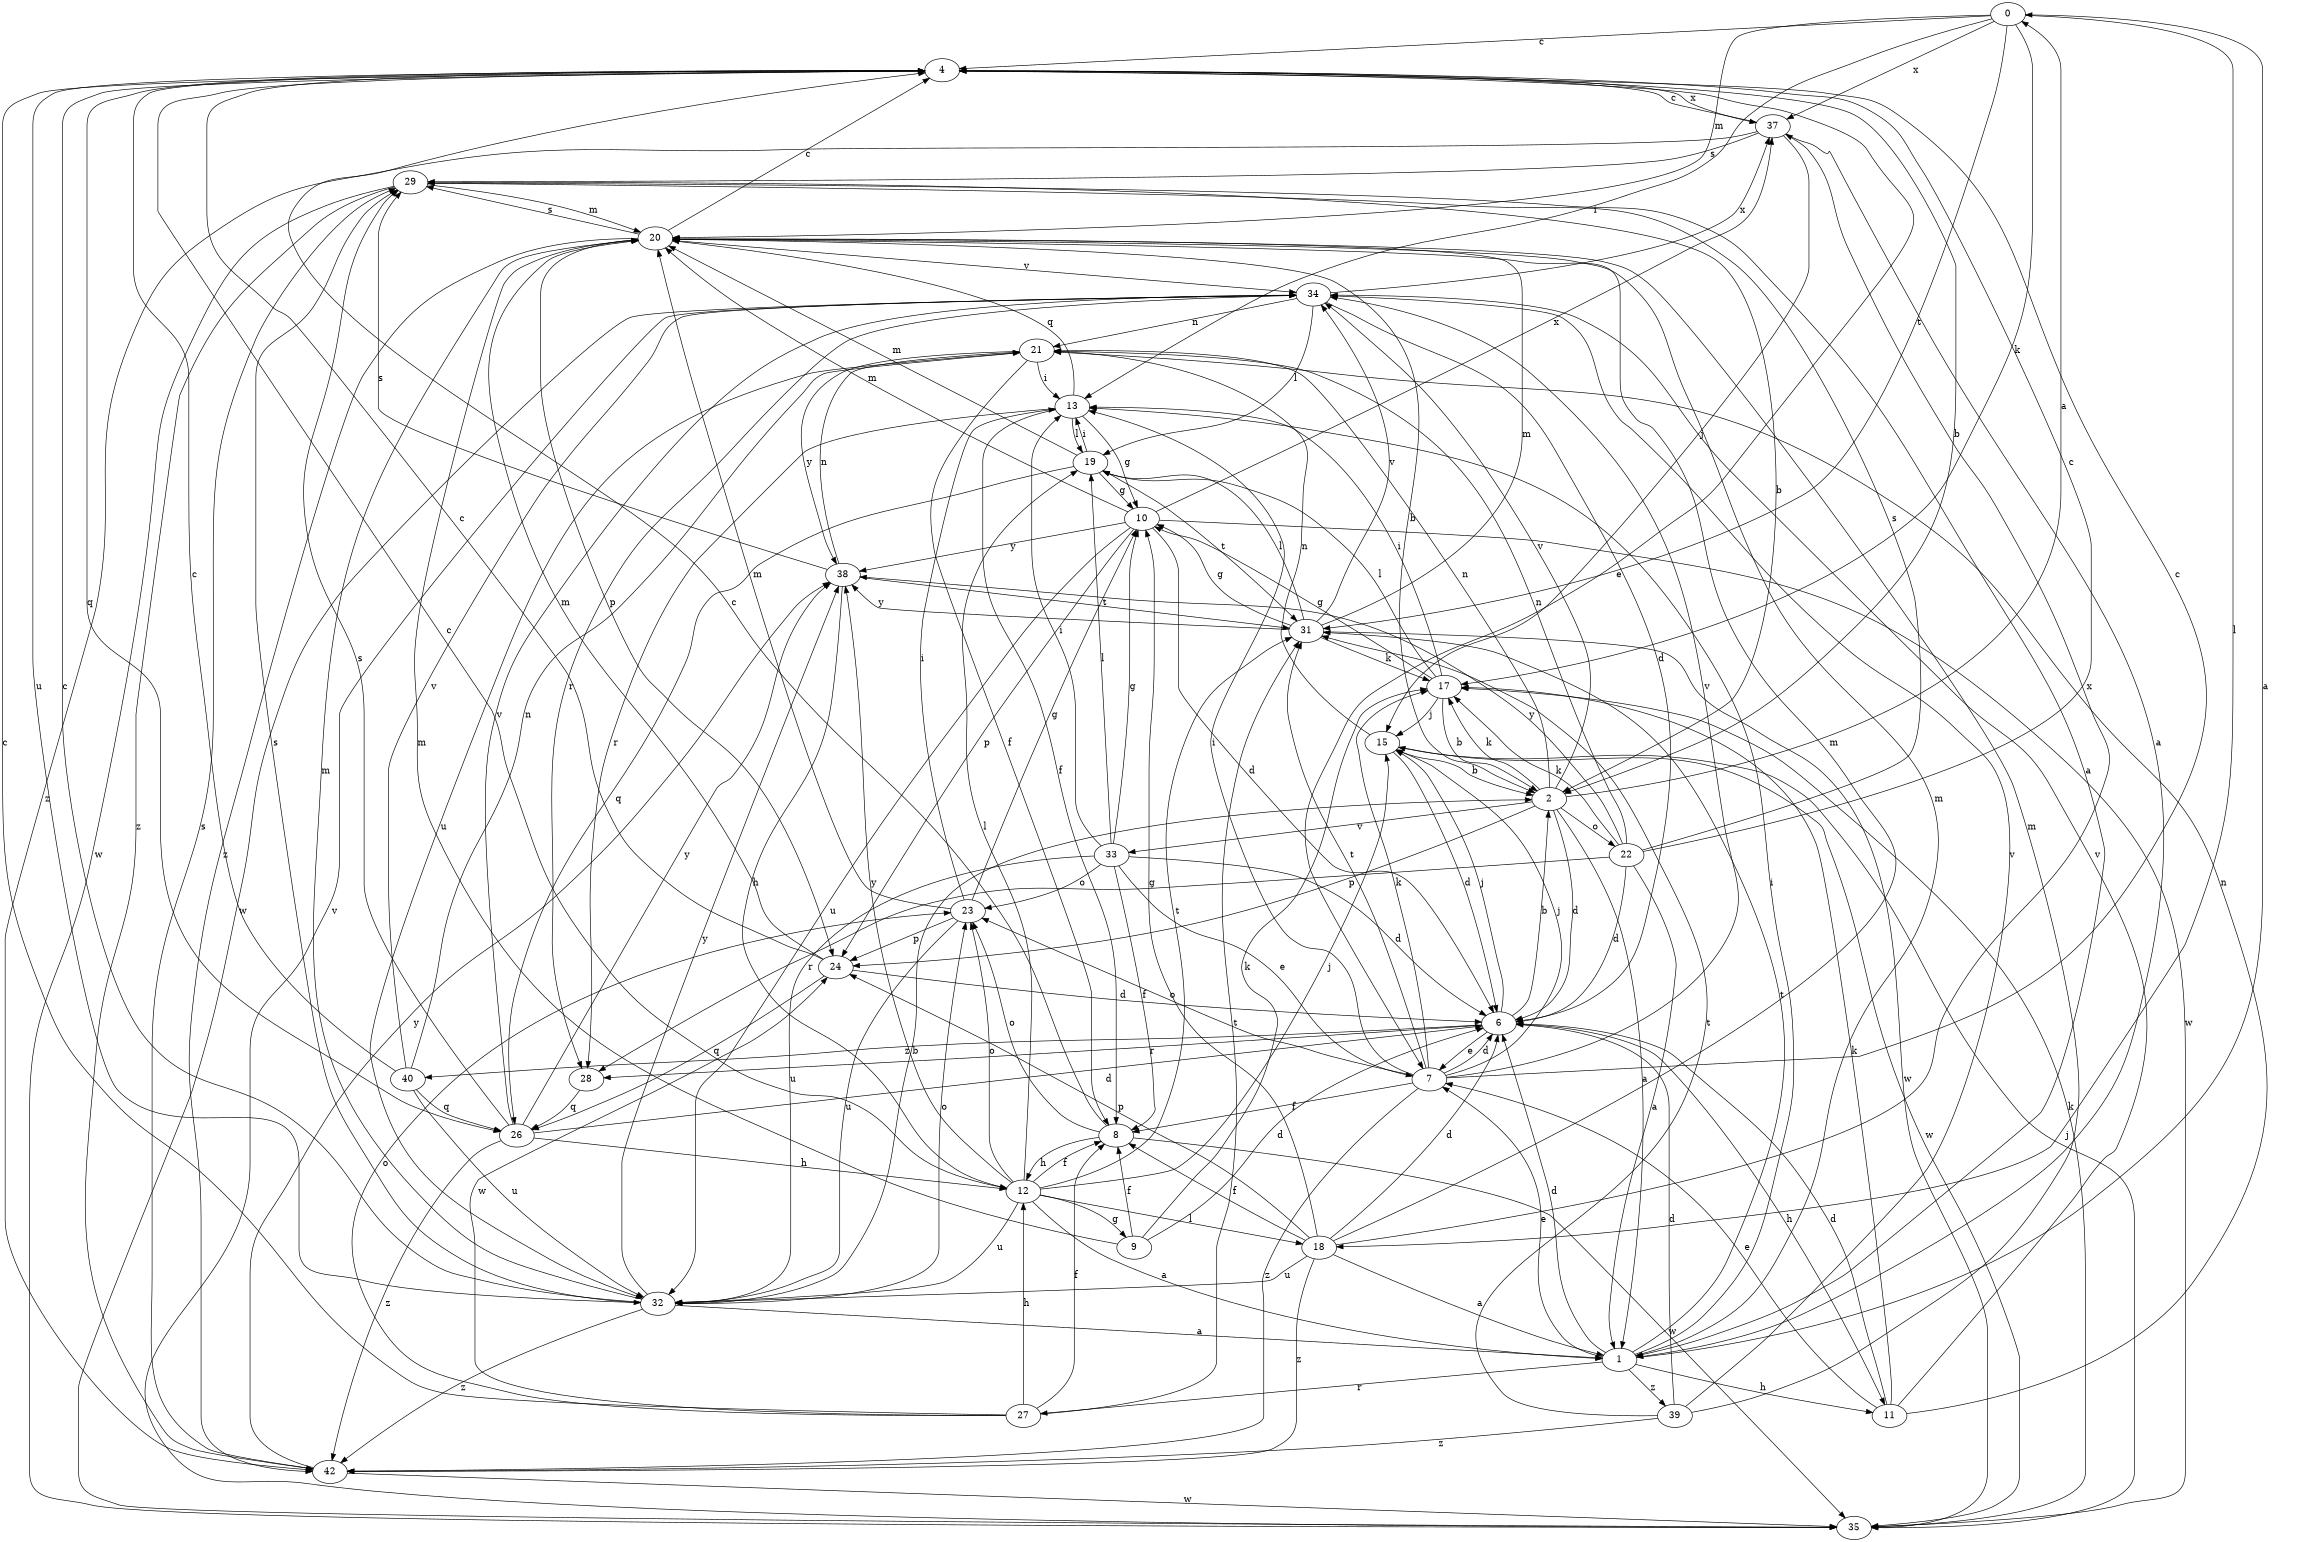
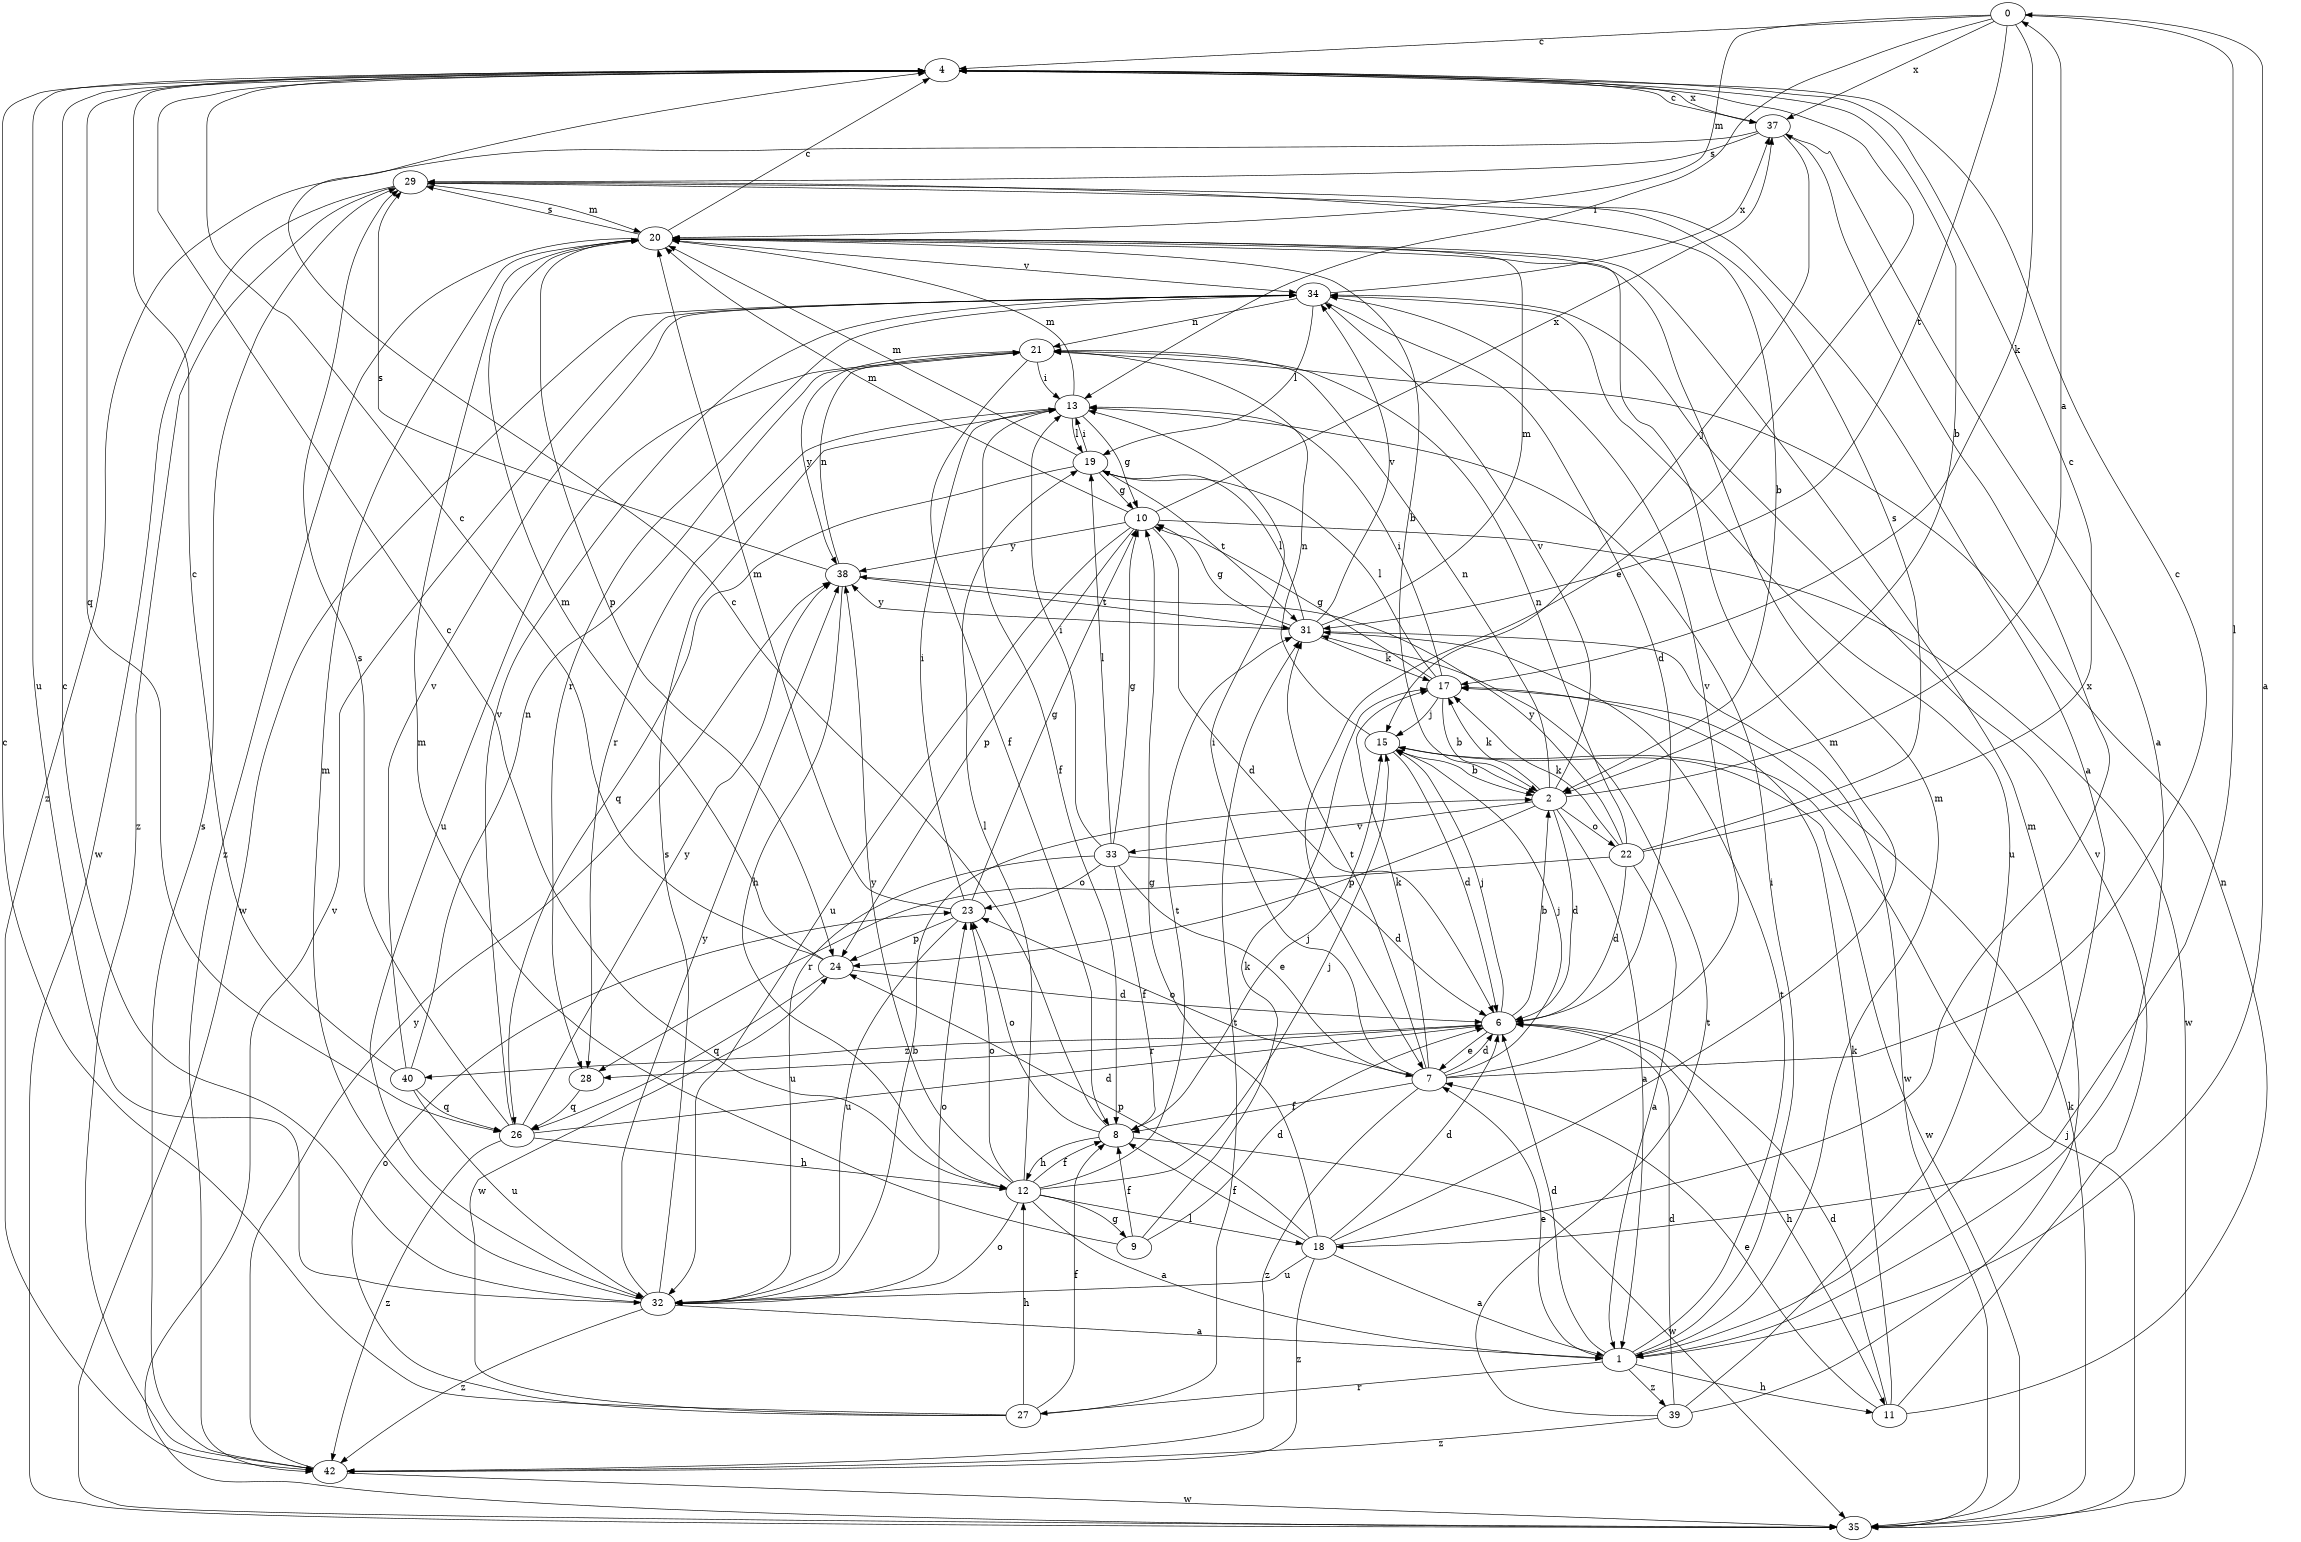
edge "13" -> "20": label "q" -> "m"
edge "32" -> "29": now "32" -> "13"
edge "39" -> "34": label "v" -> "u"
edge "8" -> "15": added, label "j"
edge "12" -> "32": label "u" -> "o"
